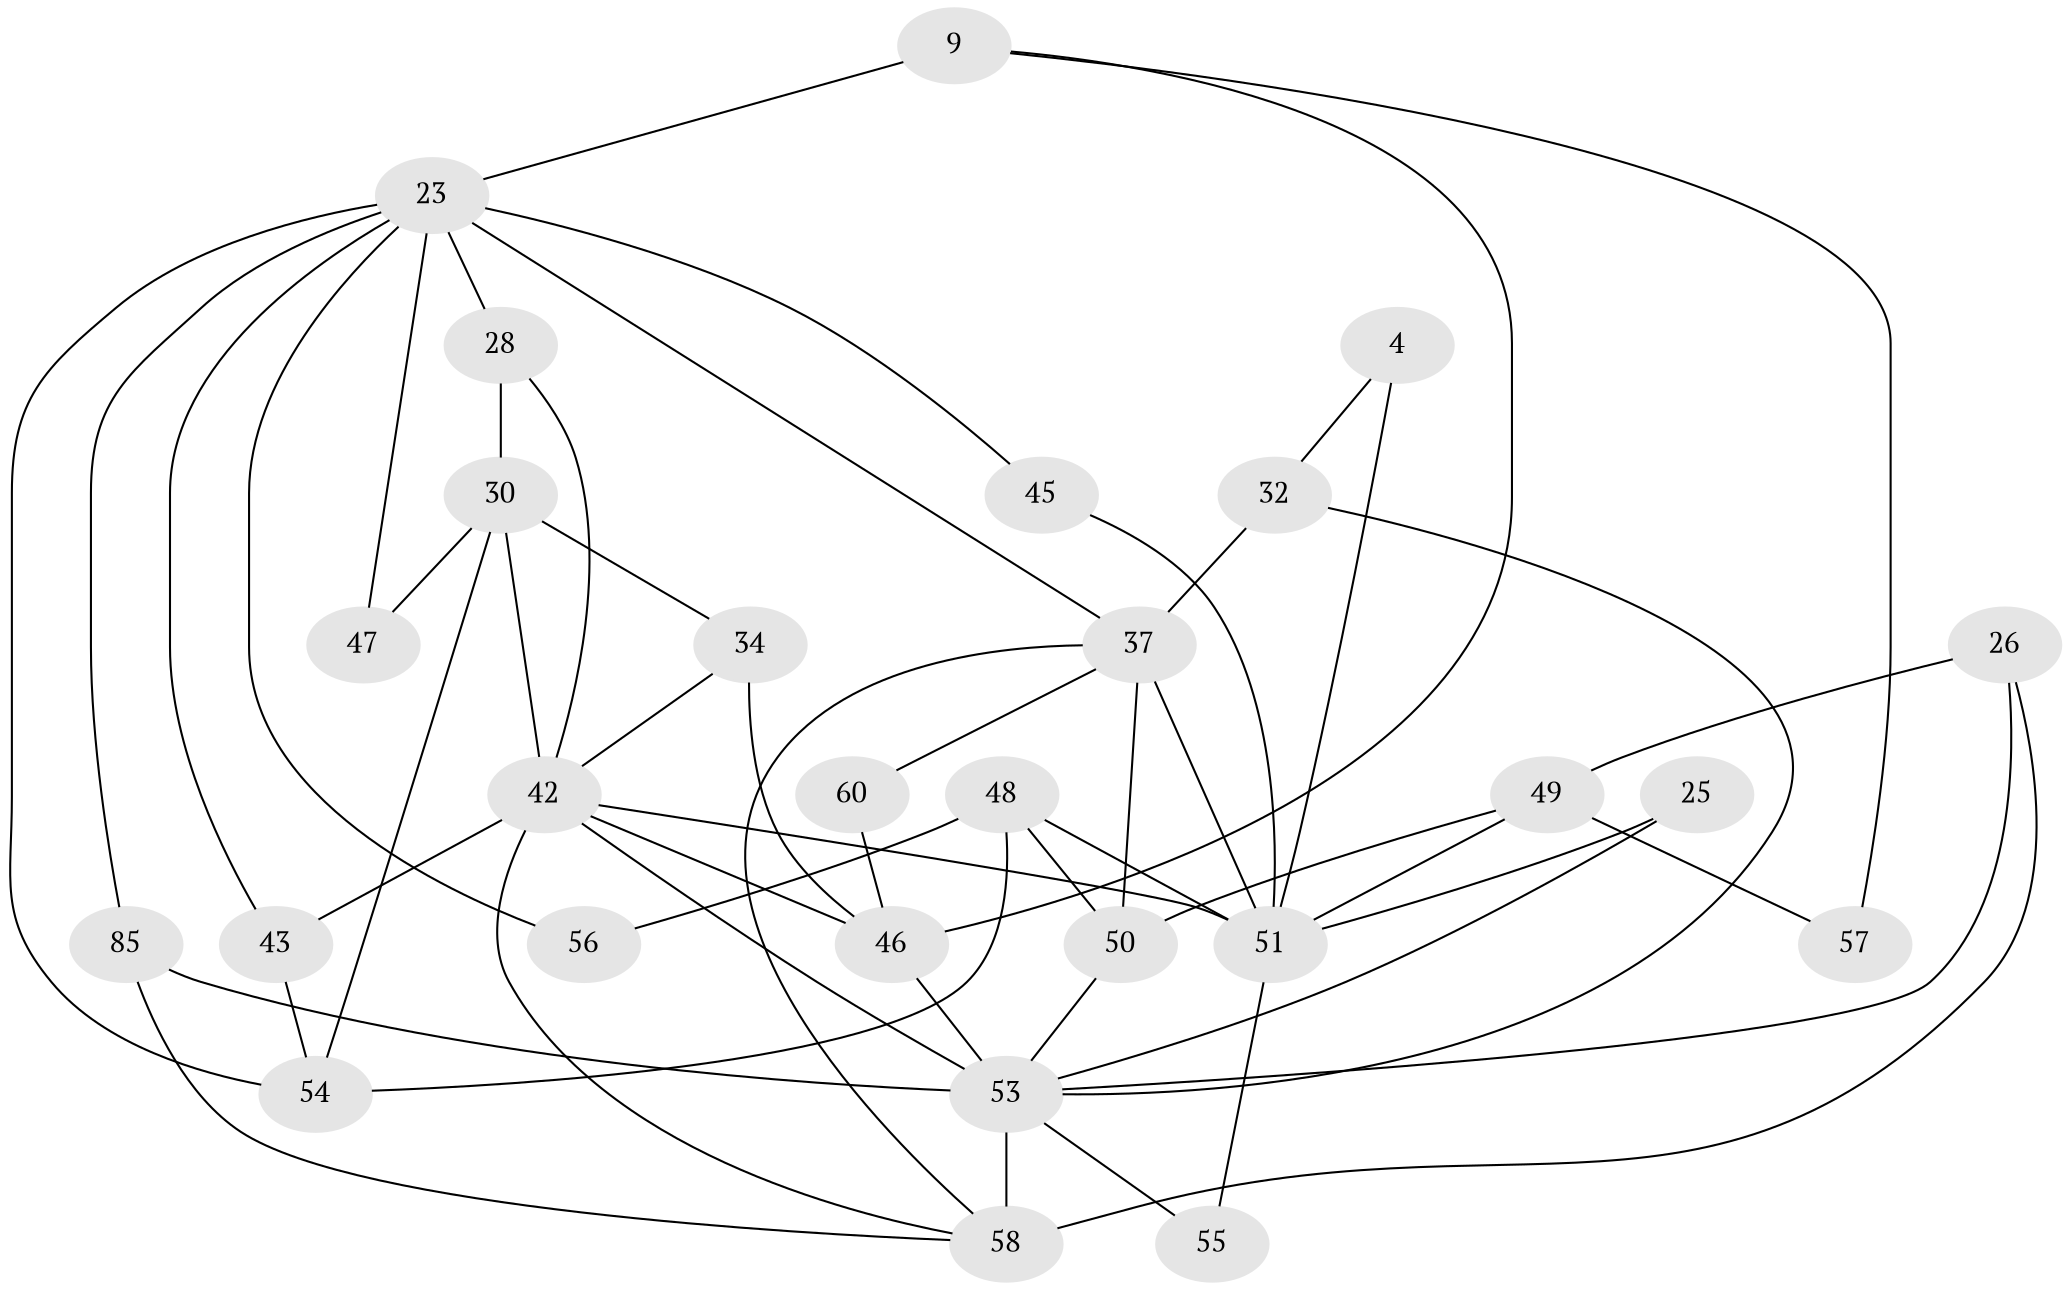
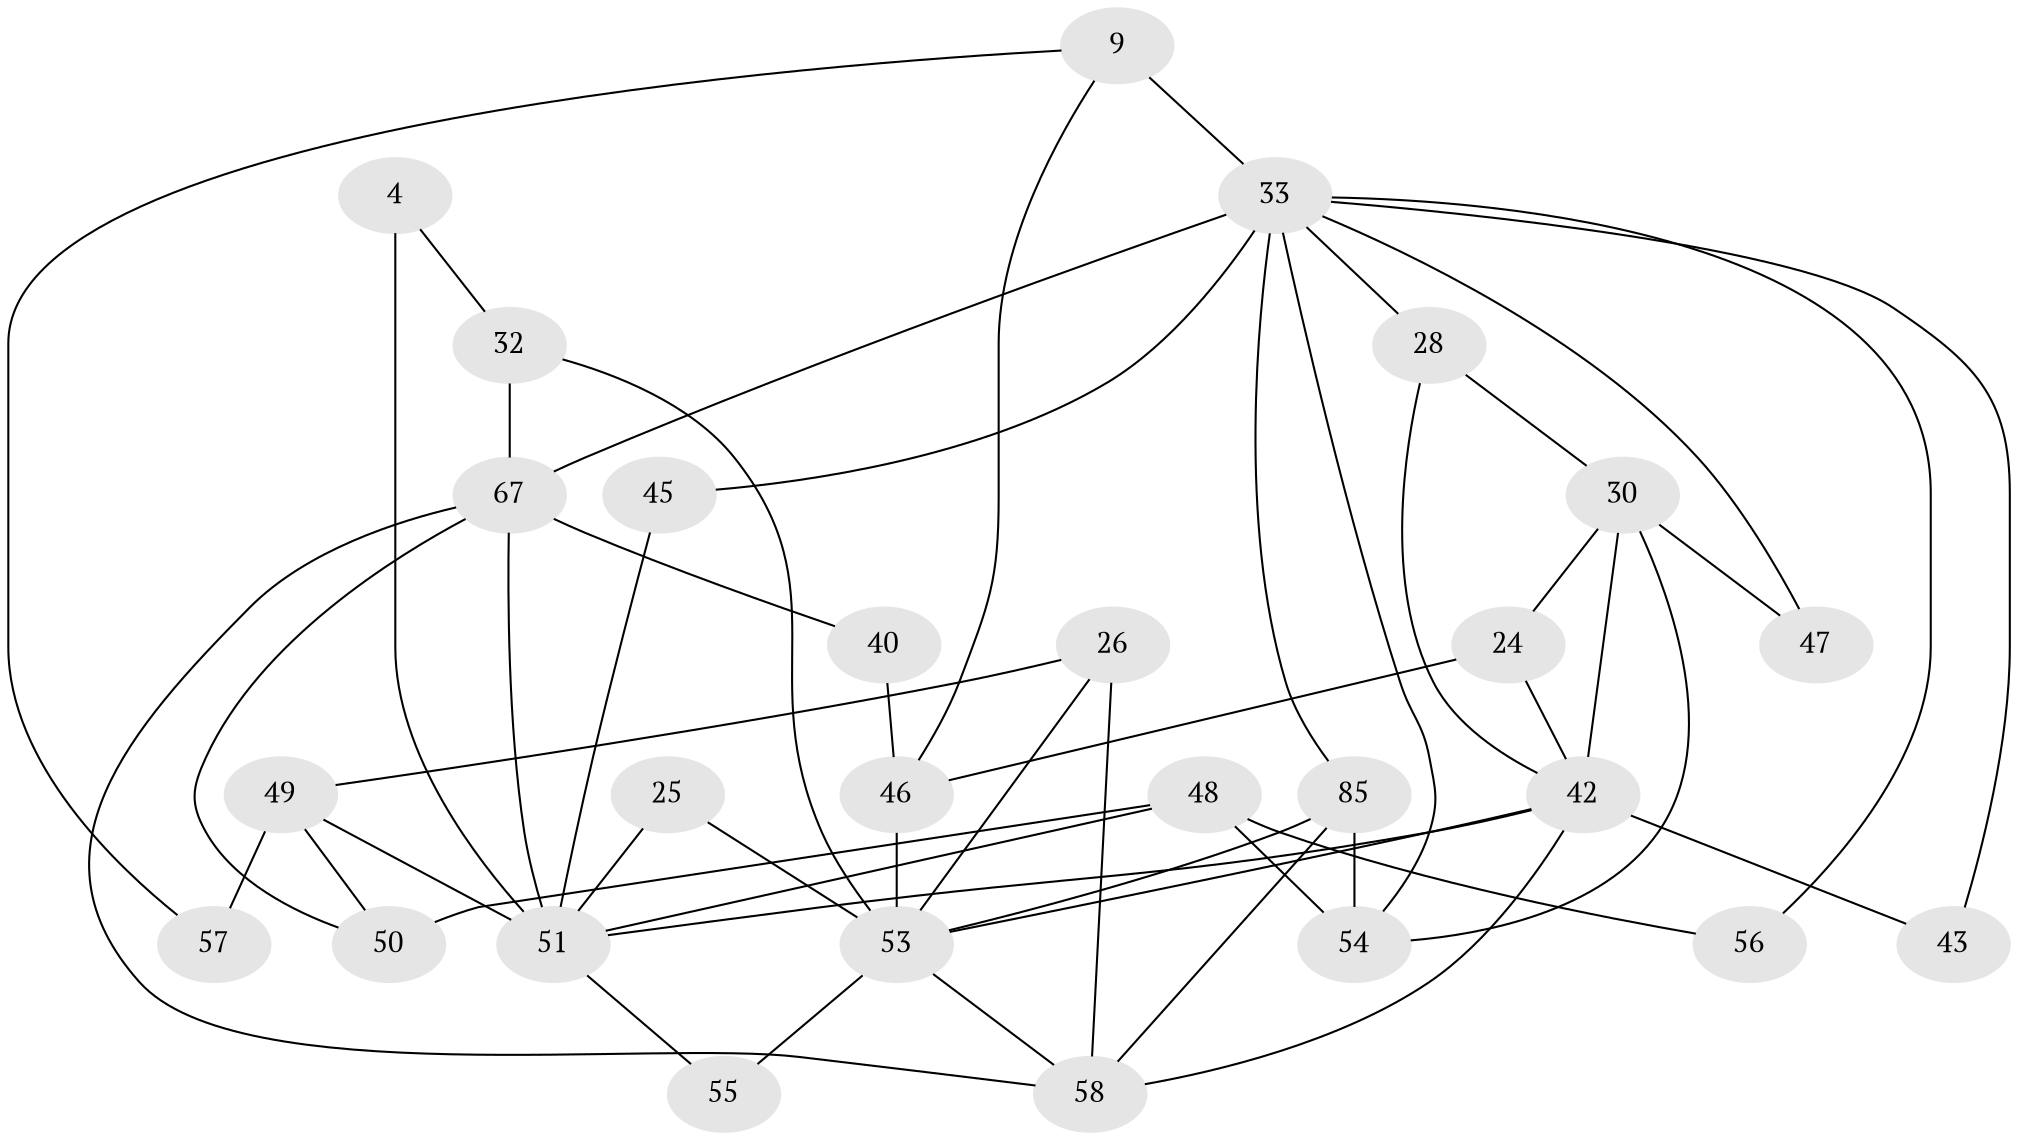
node "23": label "23" -> "33"
node "34": label "34" -> "24"
node "37": label "37" -> "67"
node "60": label "60" -> "40"
edge "42" -- "46": removed
edge "50" -- "53": removed
edge "43" -- "54": now "85" -- "54"
